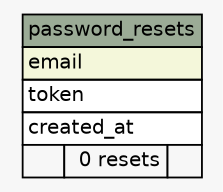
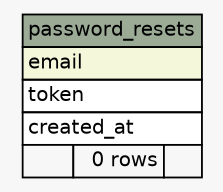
node "password_resets": text "0 resets" -> "0 rows"
